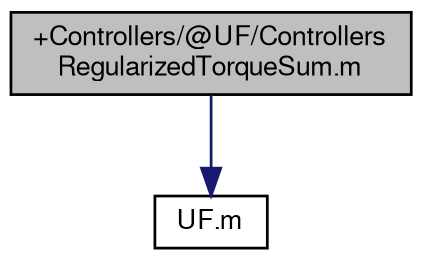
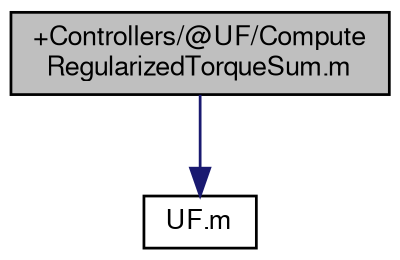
node "+Controllers/@UF/Controllers RegularizedTorqueSum.m": label "+Controllers/@UF/Controllers RegularizedTorqueSum.m" -> "+Controllers/@UF/Compute RegularizedTorqueSum.m"
